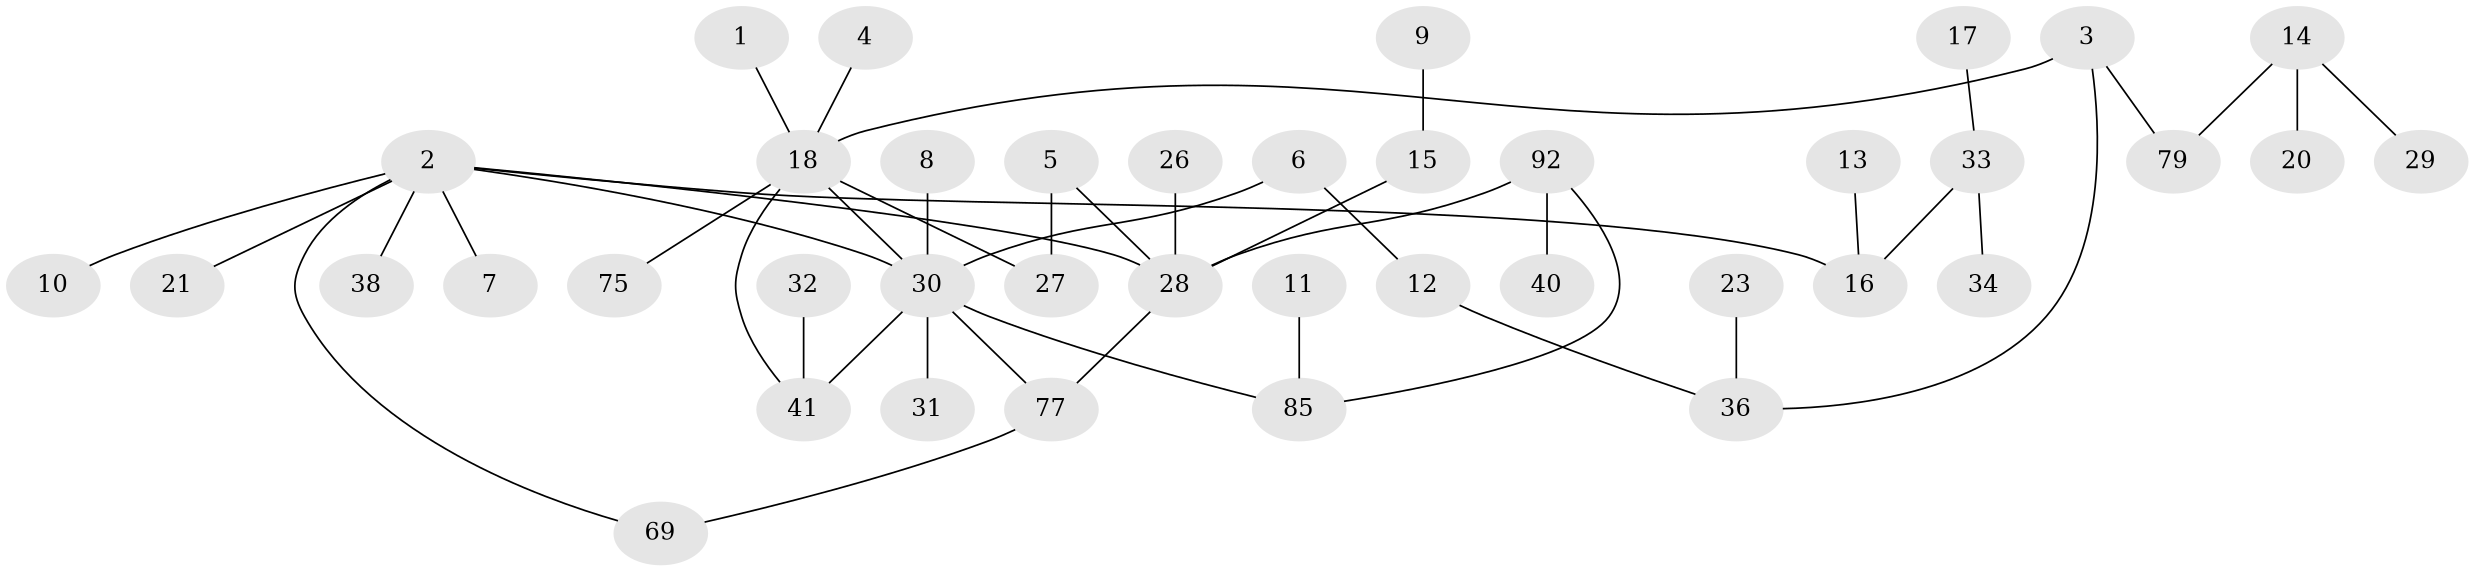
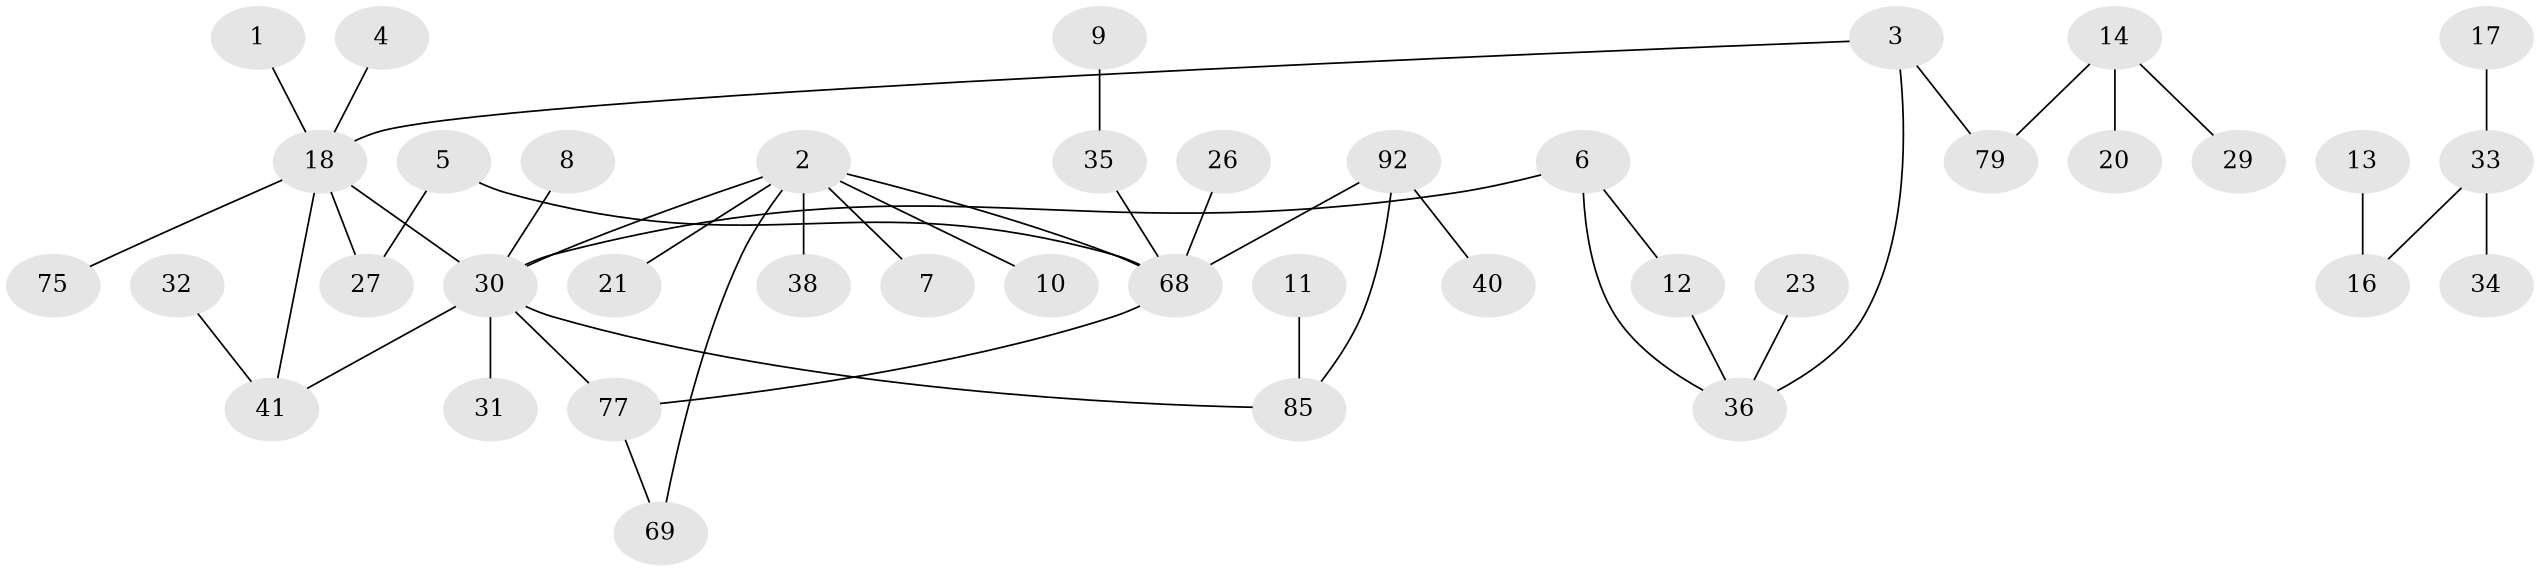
node "15": label "15" -> "35"
edge "2" -- "16": removed
node "28": label "28" -> "68"
edge "6" -- "36": added
